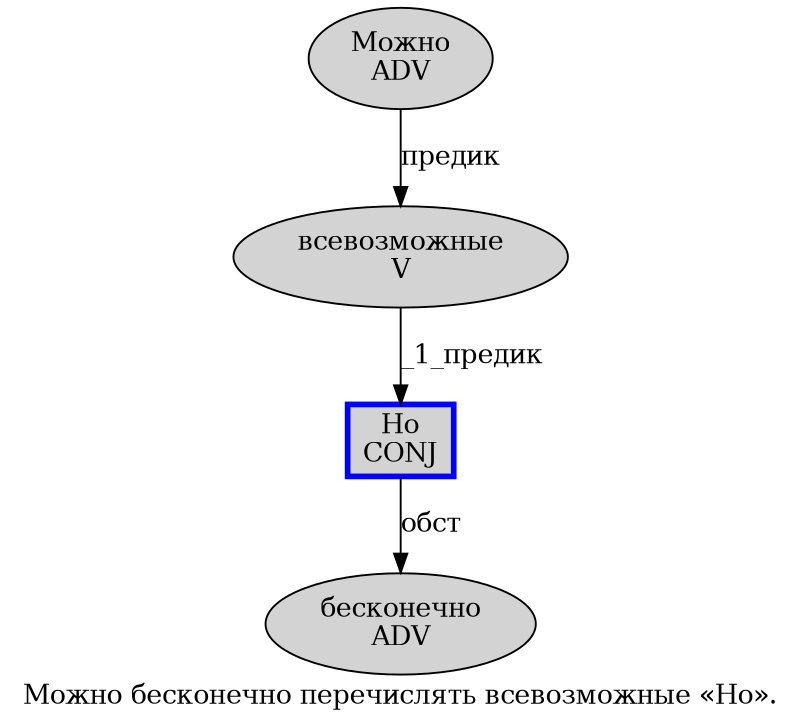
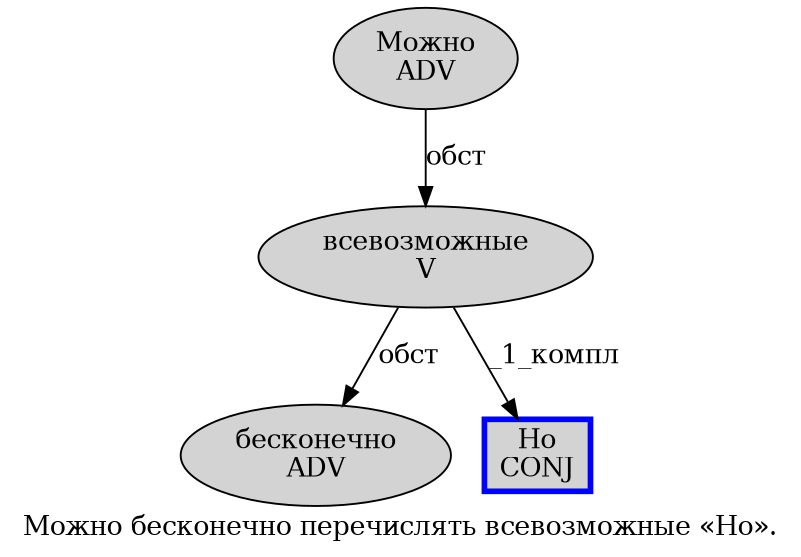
edge "Можно ADV" -> "всевозможные V": label "предик" -> "обст"
edge "всевозможные V" -> "Но CONJ": label "_1_предик" -> "_1_компл"
edge "Но CONJ" -> "бесконечно ADV": now "всевозможные V" -> "бесконечно ADV"
